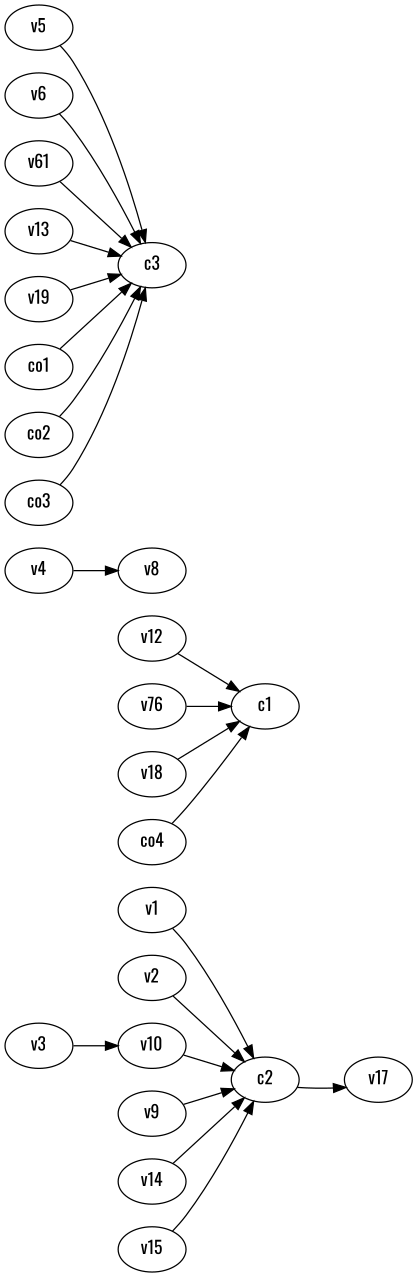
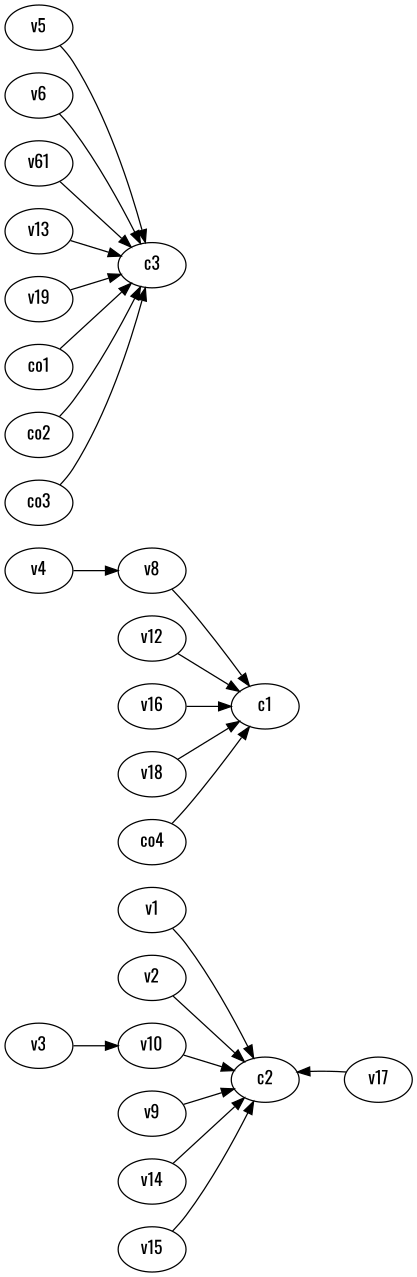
edge "v8" -> "c1": added
node "v76": label "v76" -> "v16"
edge "c2" -> "v17": reversed
